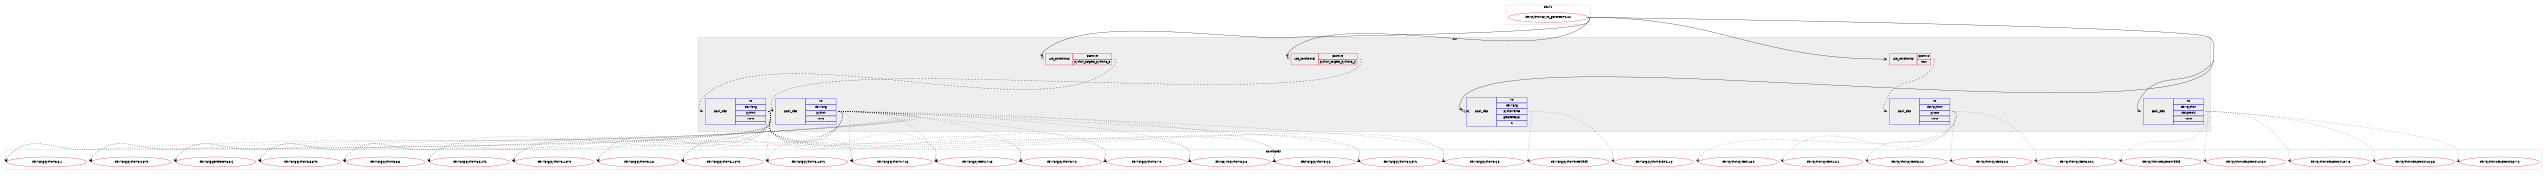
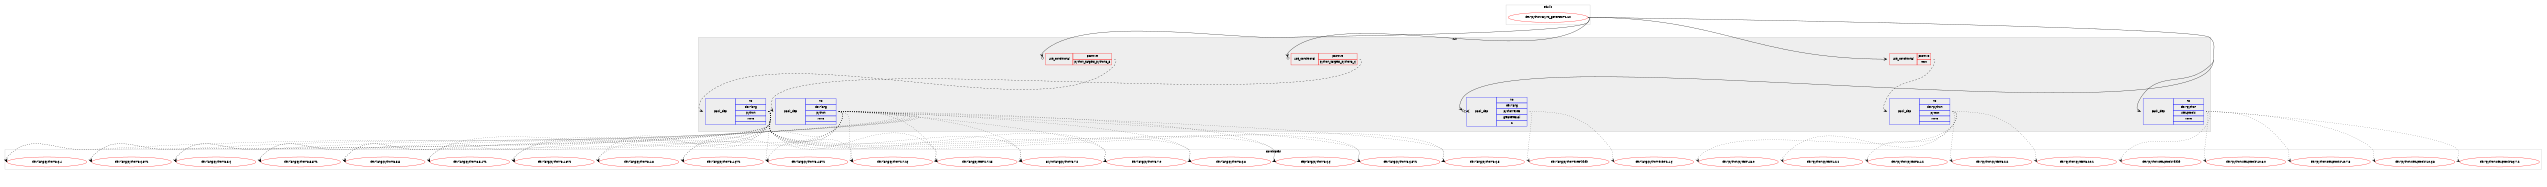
node "dev-lang/generator-3.5.6": label "dev-lang/generator-3.5.6" -> "dev-lang/python-3.5.6"
node "dev-lang/python-3.7.2": label "dev-lang/python-3.7.2" -> "async-lang/python-3.7.2"
node "dev-async/python-3.6.8": label "dev-async/python-3.6.8" -> "dev-lang/python-3.6.8"
